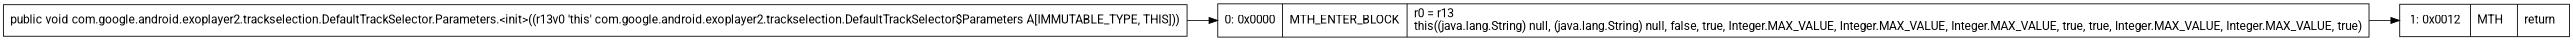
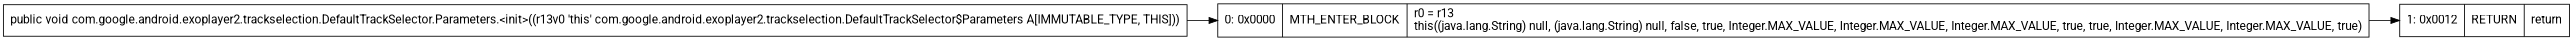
node "1: 0x0012": text "MTH" -> "RETURN"
